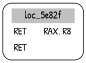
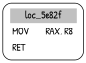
node "loc_5e82f": text "RET        RAX, R8" -> "MOV        RAX, R8"
